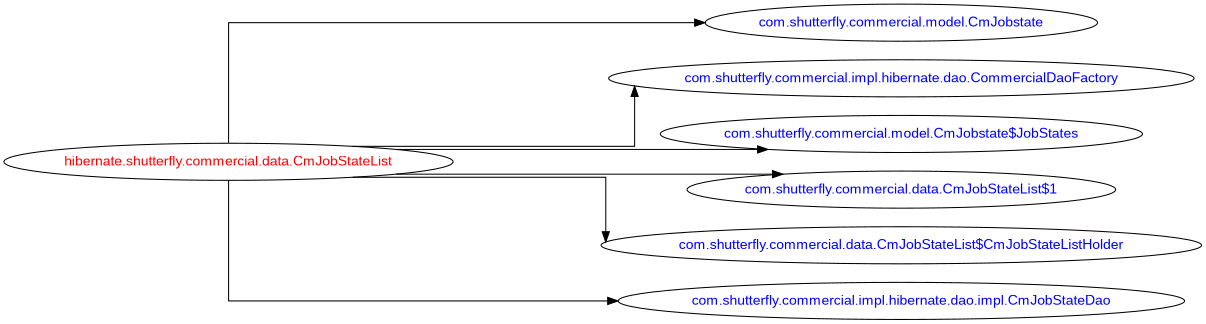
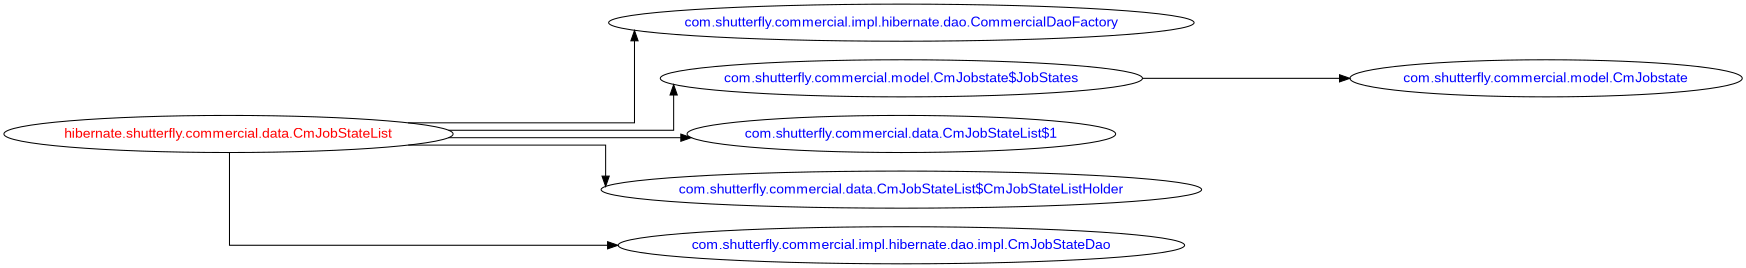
edge "hibernate.shutterfly.commercial.data.CmJobStateList" -> "com.shutterfly.commercial.model.CmJobstate": now "com.shutterfly.commercial.model.CmJobstate$JobStates" -> "com.shutterfly.commercial.model.CmJobstate"
